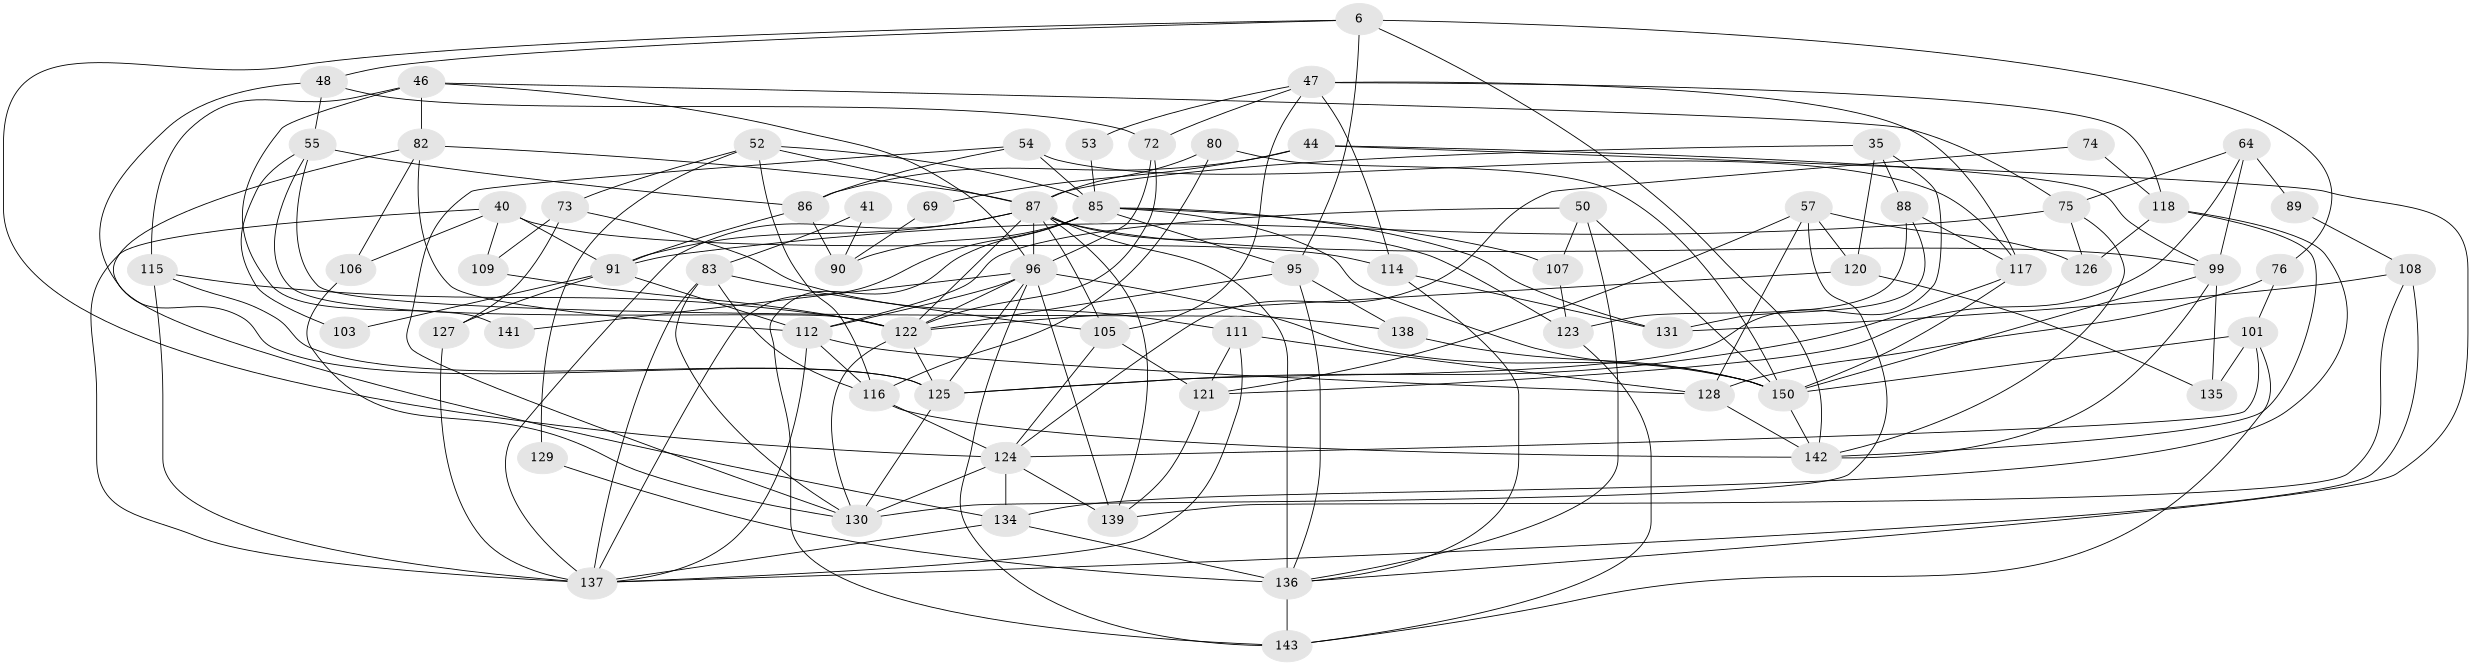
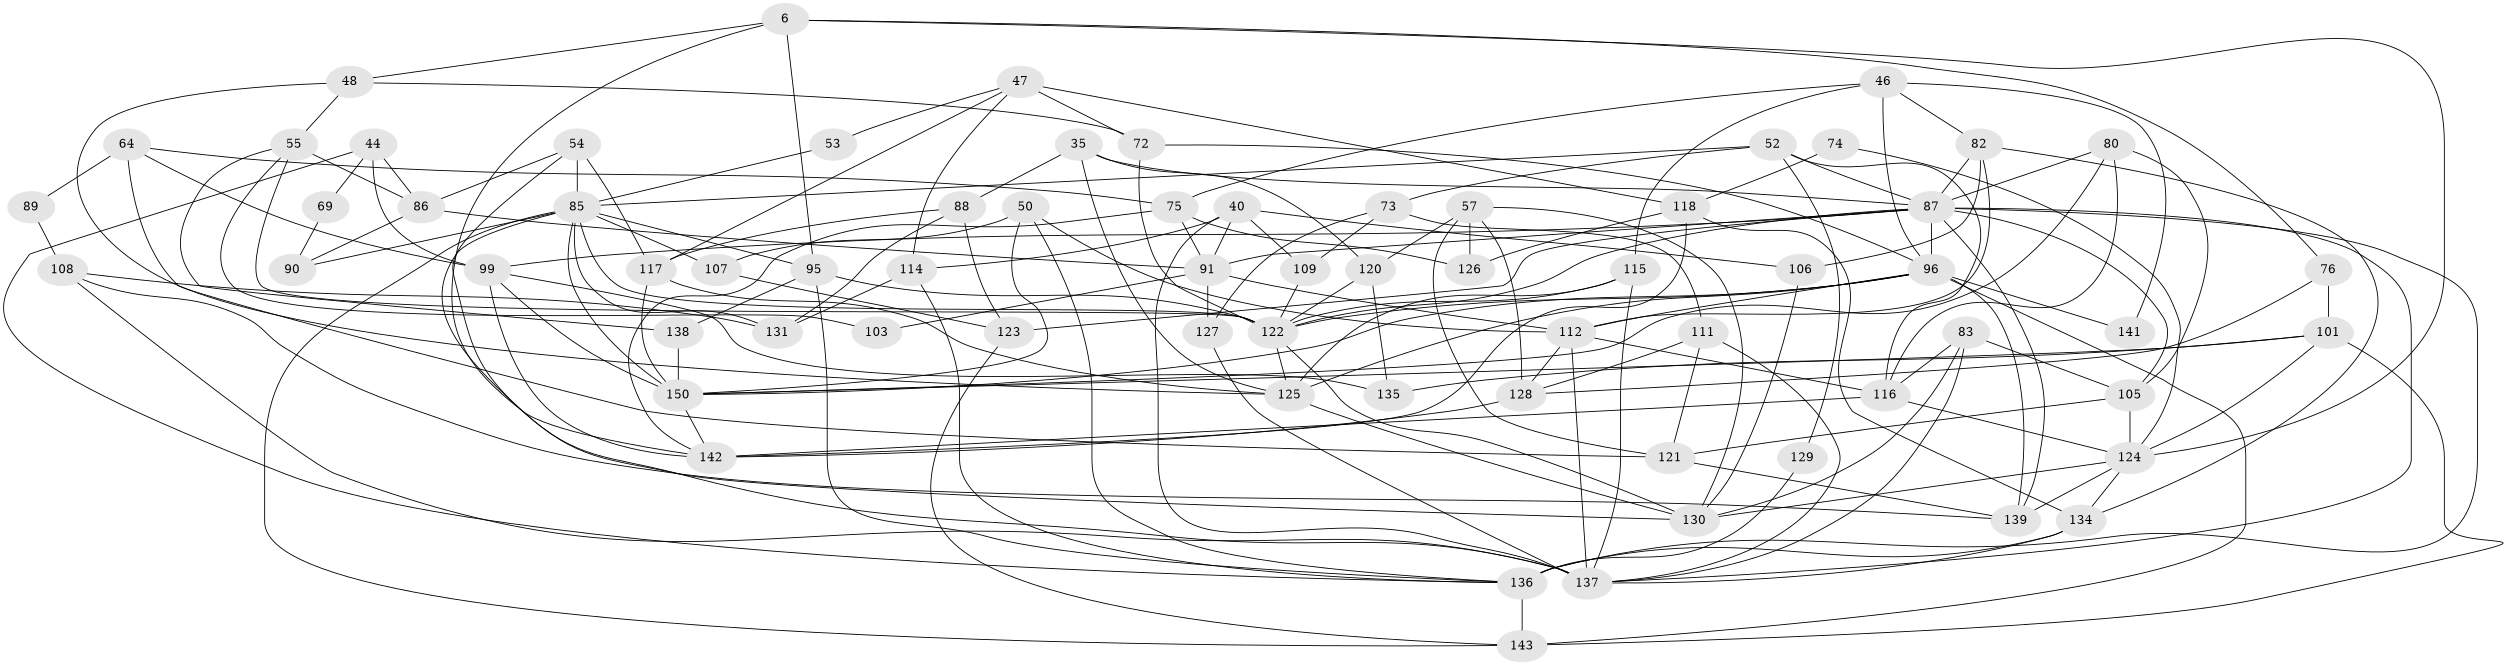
node "41": removed
edge "47" -- "105": now "80" -- "105"
edge "85" -- "122": added
